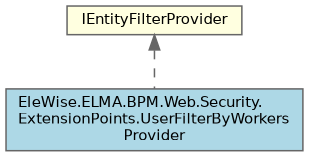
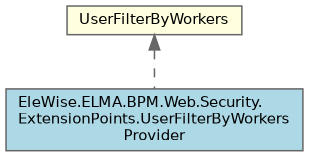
node "IEntityFilterProvider": label "IEntityFilterProvider" -> "UserFilterByWorkers"
